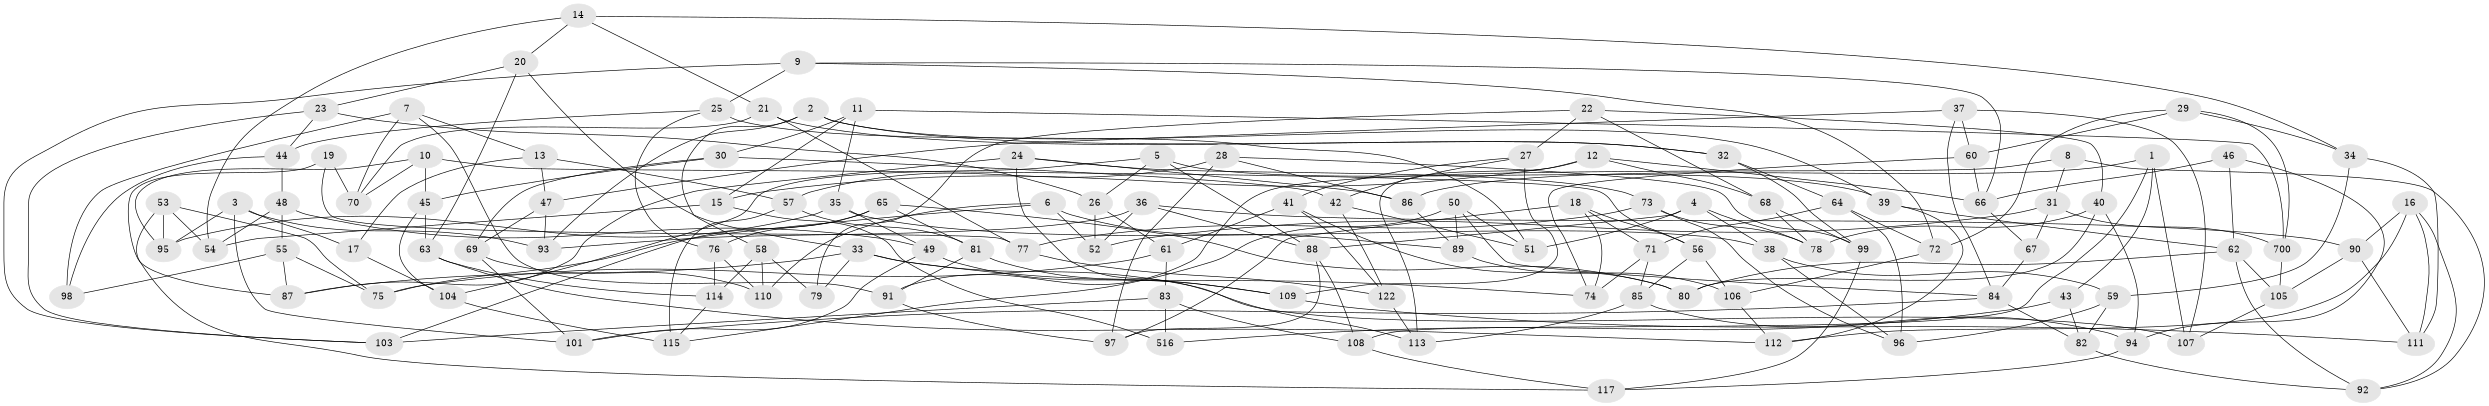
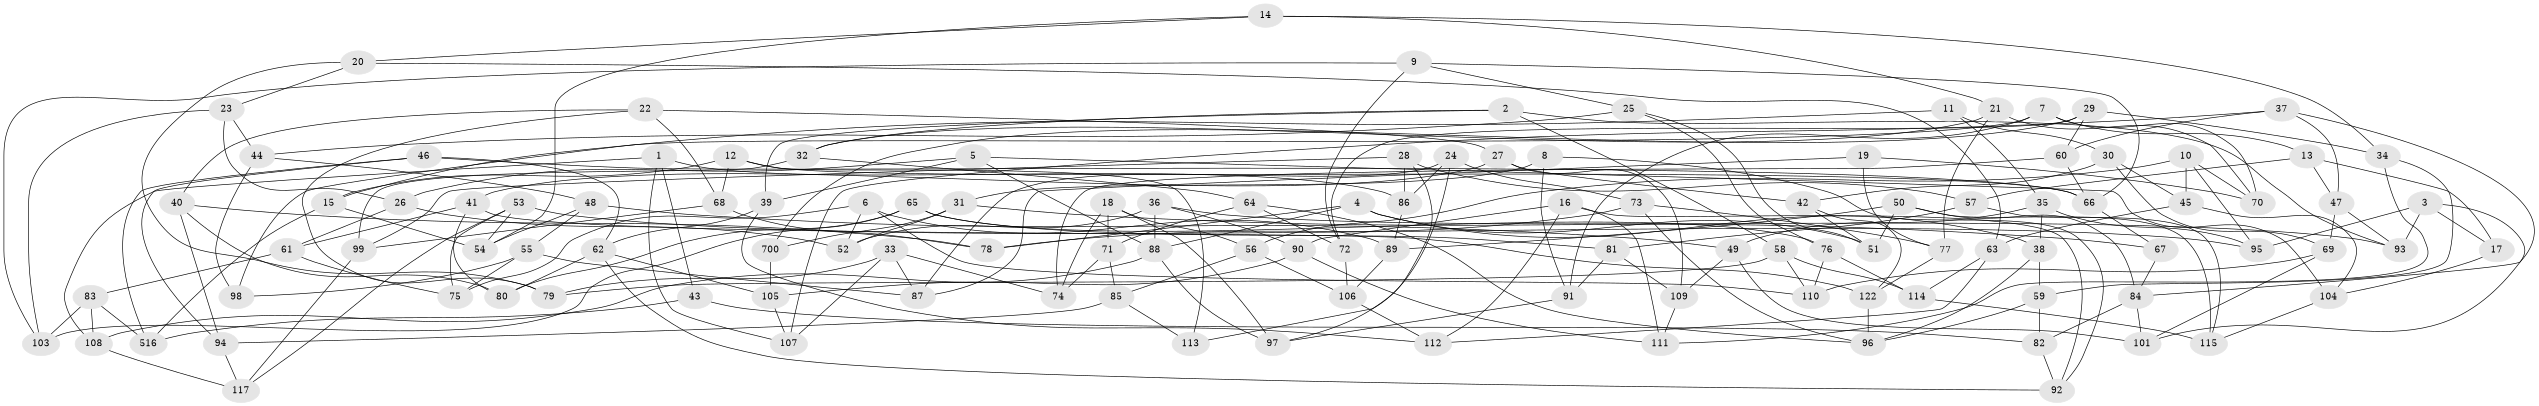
edge "11" -- "700": removed
edge "46" -- "516": added
edge "20" -- "33": now "20" -- "79"
edge "122" -- "113": now "122" -- "96"
